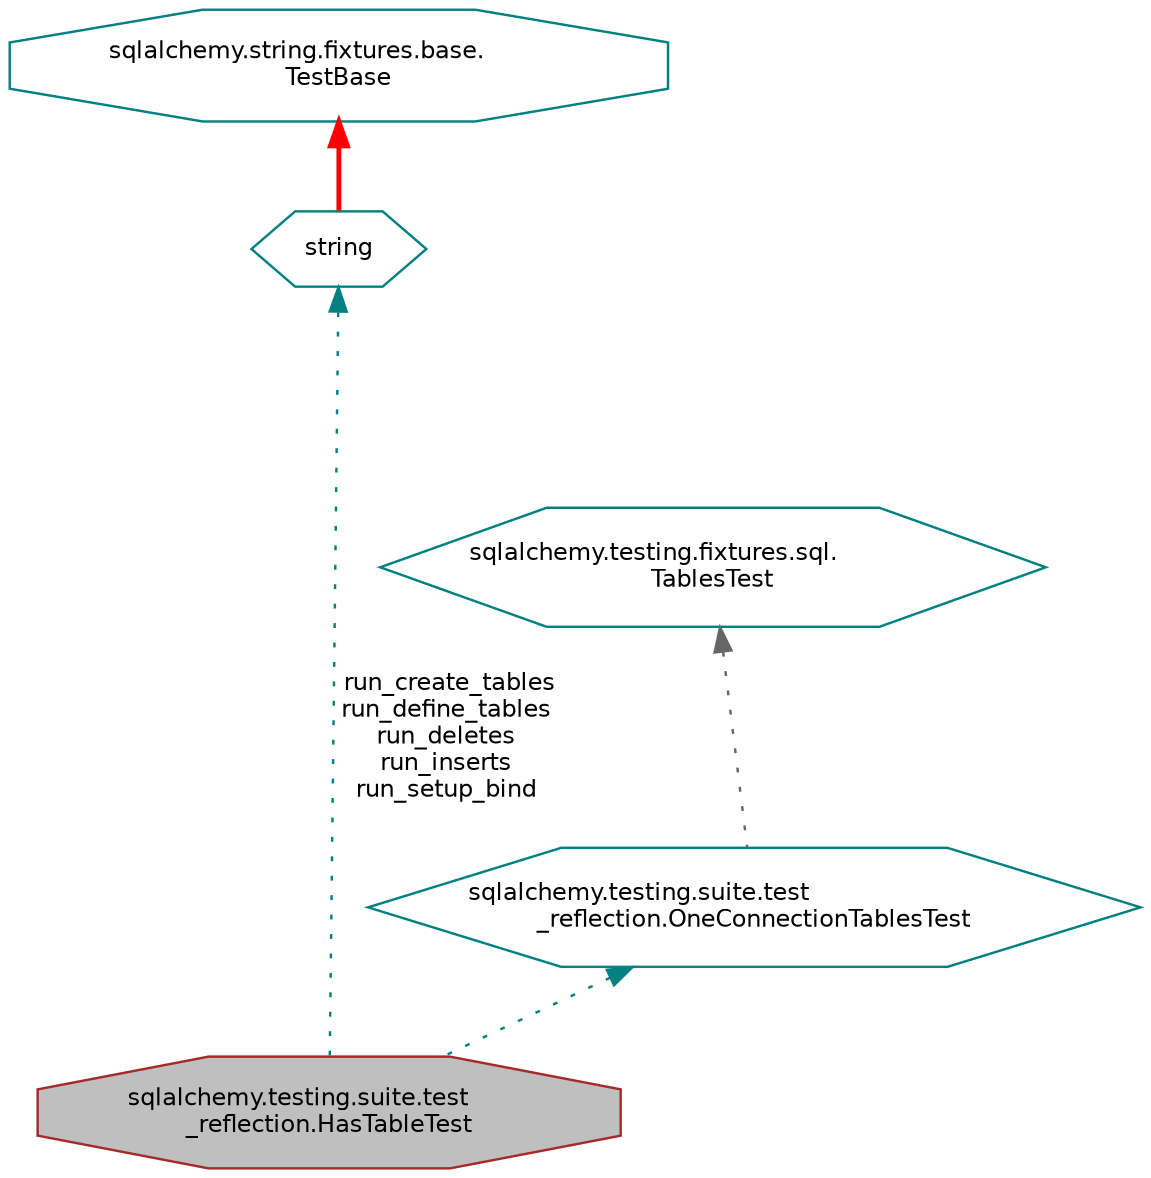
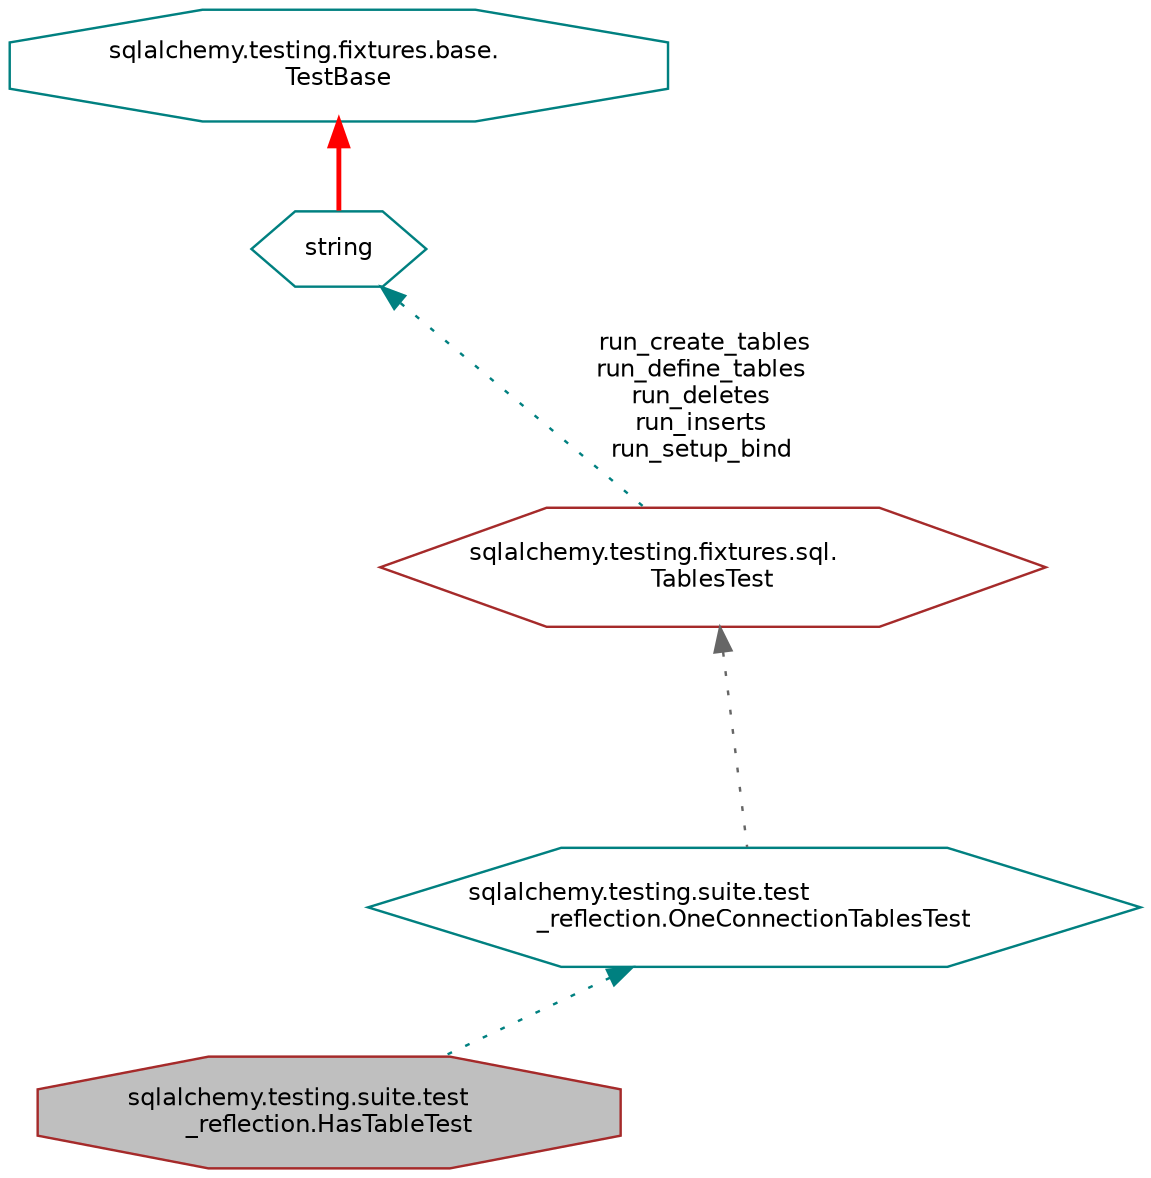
node "sqlalchemy.string.fixtures.base. TestBase": label "sqlalchemy.string.fixtures.base. TestBase" -> "sqlalchemy.testing.fixtures.base. TestBase"
node "sqlalchemy.testing.fixtures.sql. TablesTest": color teal -> brown
edge "sqlalchemy.testing.suite.test _reflection.HasTableTest" -> "string": now "sqlalchemy.testing.fixtures.sql. TablesTest" -> "string"
